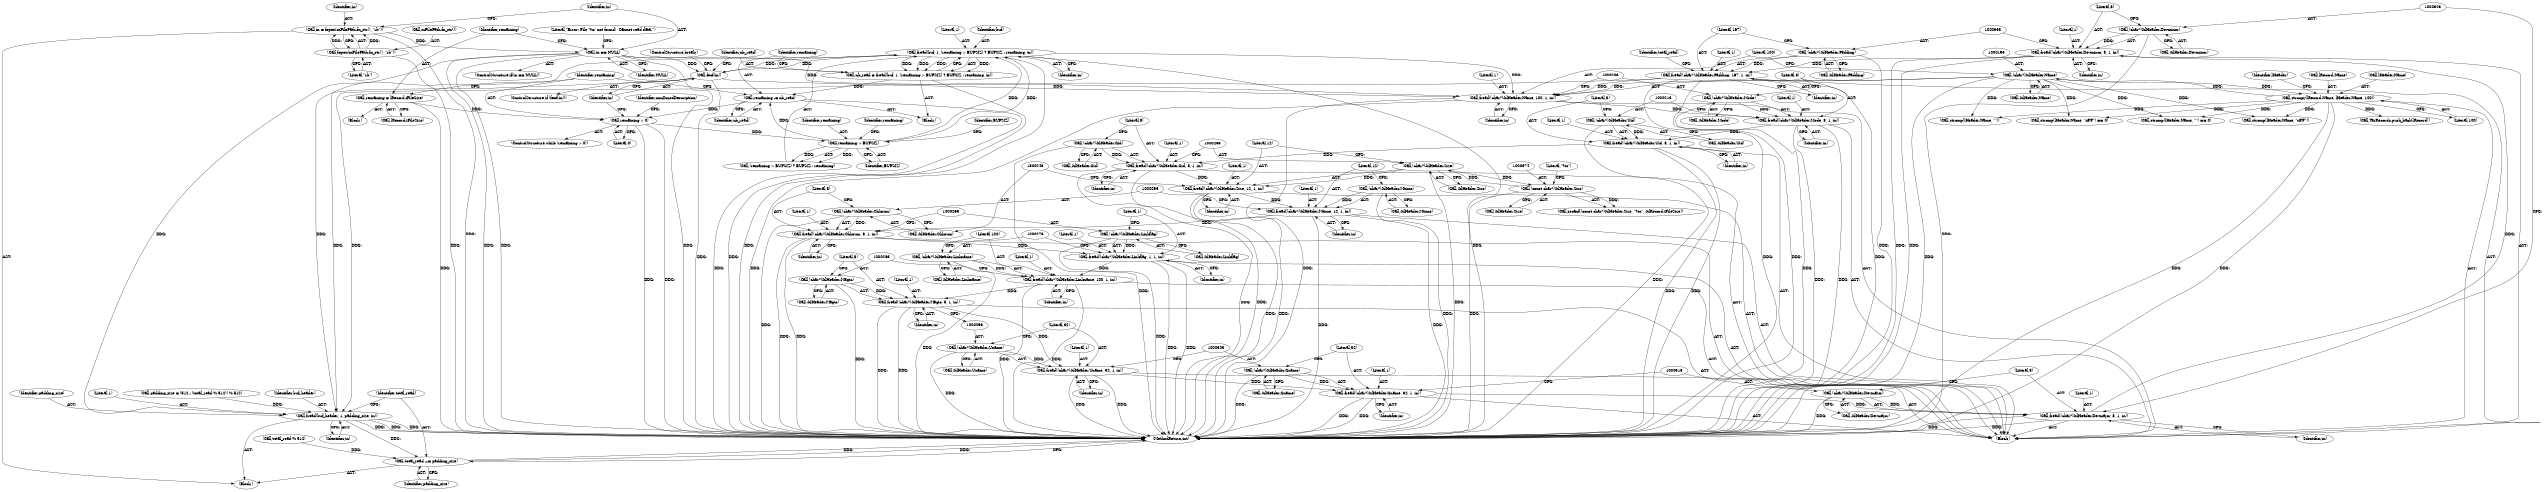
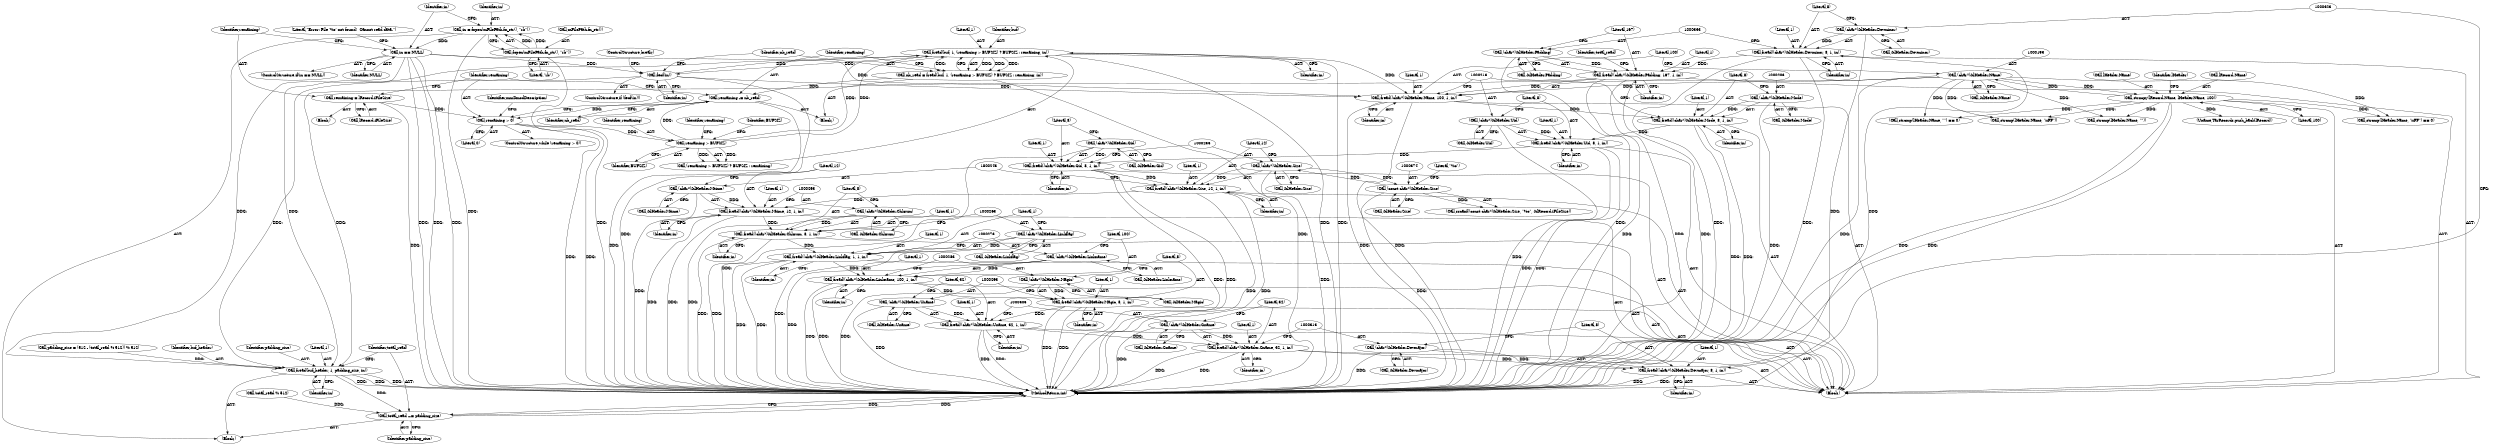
edge "1000203" -> "(Call,fread((char*)&lHeader.Name, 100, 1, in))": now "1000213" -> "(Call,fread((char*)&lHeader.Name, 100, 1, in))"
node "(Call,TarRecords.push_back(lRecord))": label "(Call,TarRecords.push_back(lRecord))" -> "(Uname,TarRecords.push_back(lRecord))"
edge "1800243" -> "(Call,&lHeader.Chksum)": now "1800243" -> "(Call,(char*)&lHeader.Mtime)"
edge "(Call,fread((char*)&lHeader.Magic, 8, 1, in))" -> "1000293": reversed
